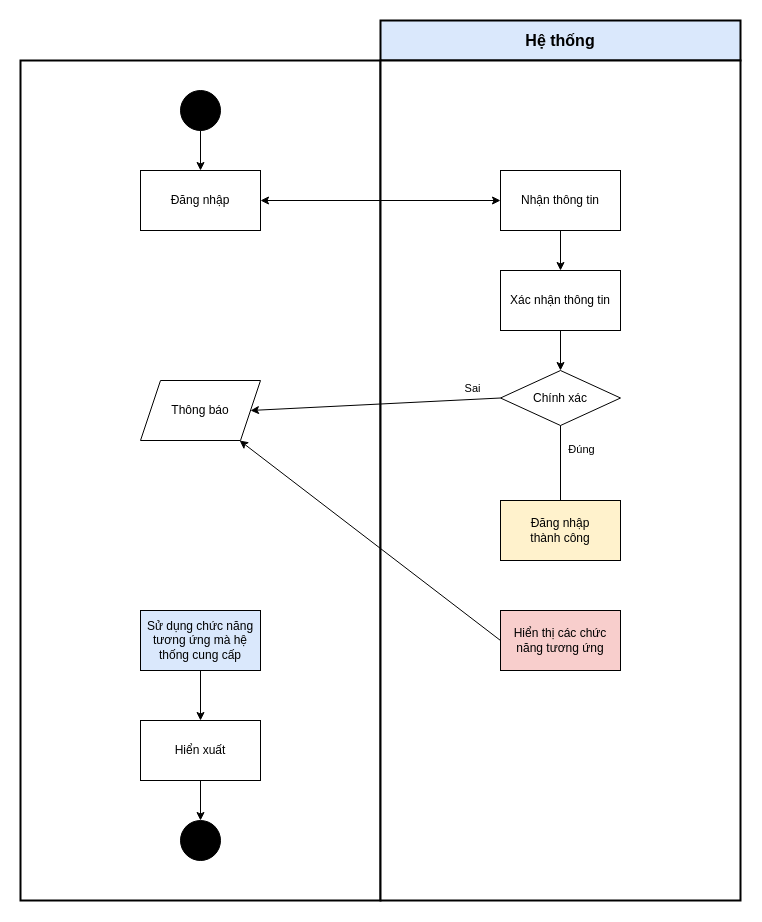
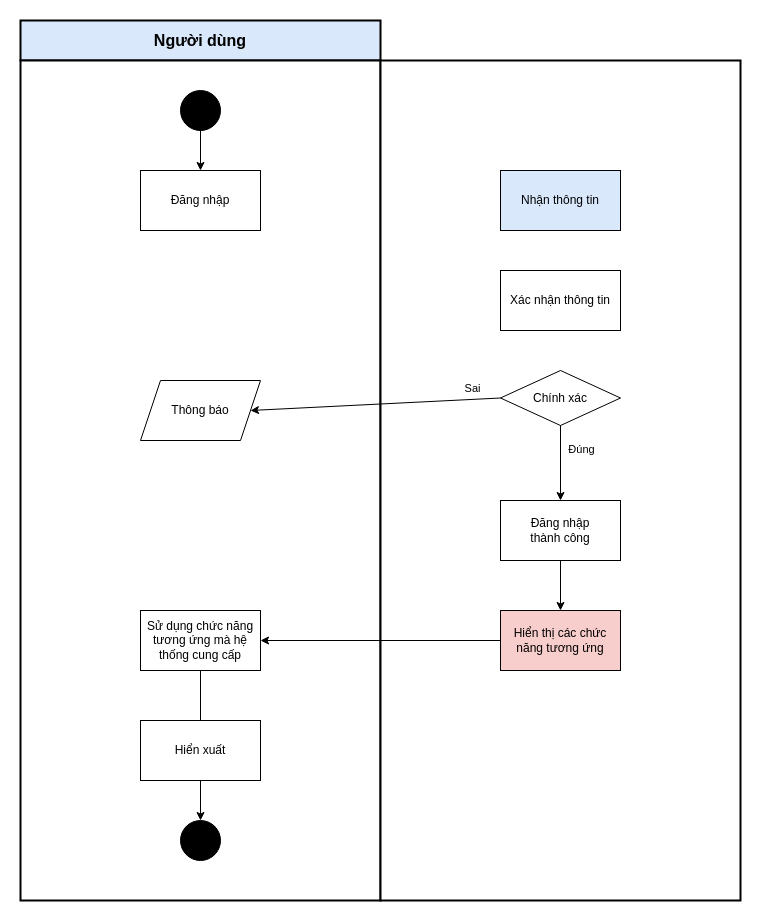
node "Người dùng": added
node "Hệ thống": removed
edge "Đăng nhập" -- "Nhận thông tin": removed
node "Nhận thông tin": fillcolor #ffffff -> #dae8fc
edge "Nhận thông tin" -> "Xác nhận thông tin": removed
edge "Xác nhận thông tin" -> "Chính xác": removed
edge "Chính xác" -- "Đăng nhập thành công": arrowhead none -> classic
node "Đăng nhập thành công": fillcolor #fff2cc -> #ffffff
edge "Hiển thị các chức năng tương ứng" -> "Thông báo": now "Hiển thị các chức năng tương ứng" -> "Sử dụng chức năng tương ứng mà hệ thống cung cấp"
edge "Đăng nhập thành công" -> "Hiển thị các chức năng tương ứng": added
node "Sử dụng chức năng tương ứng mà hệ thống cung cấp": fillcolor #dae8fc -> #ffffff
edge "Sử dụng chức năng tương ứng mà hệ thống cung cấp" -> "Hiển xuất": arrowhead classic -> none
